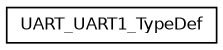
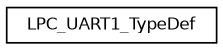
node "UART_UART1_TypeDef": label "UART_UART1_TypeDef" -> "LPC_UART1_TypeDef"
